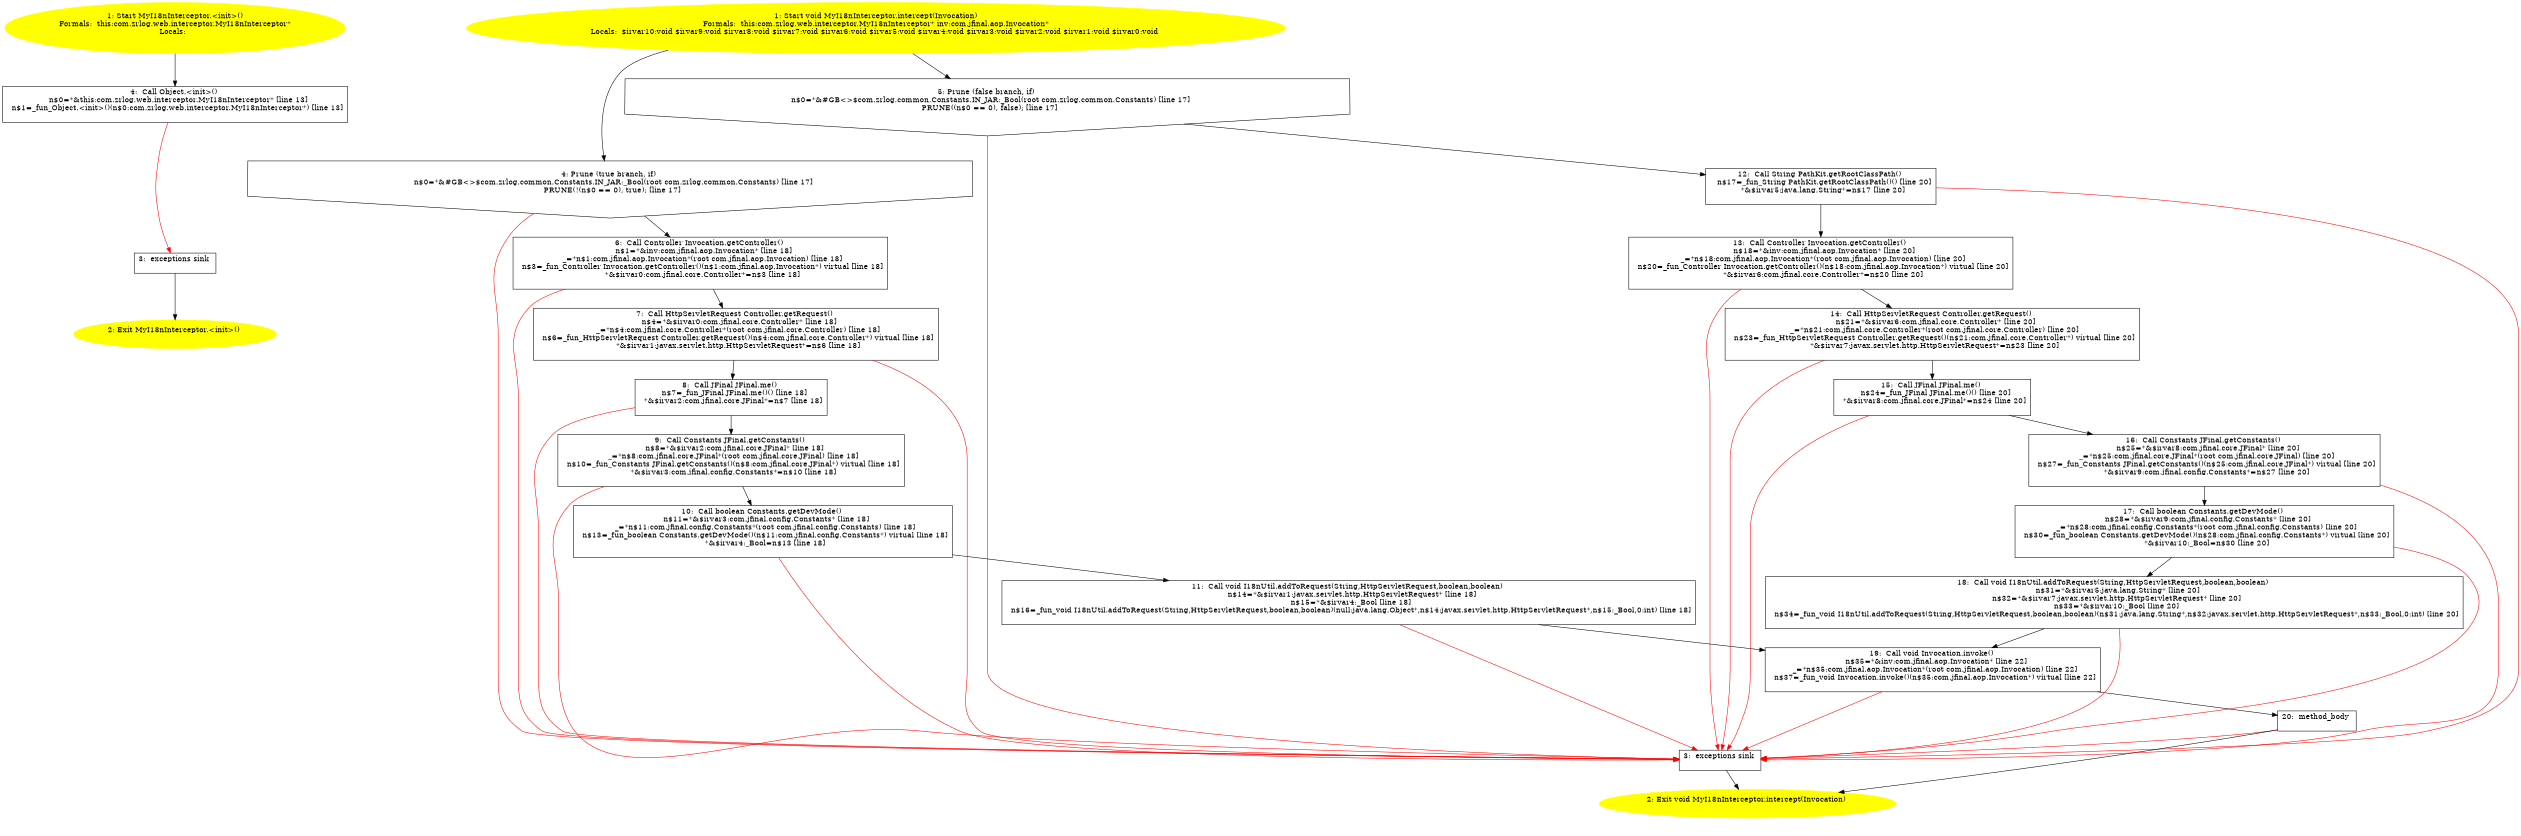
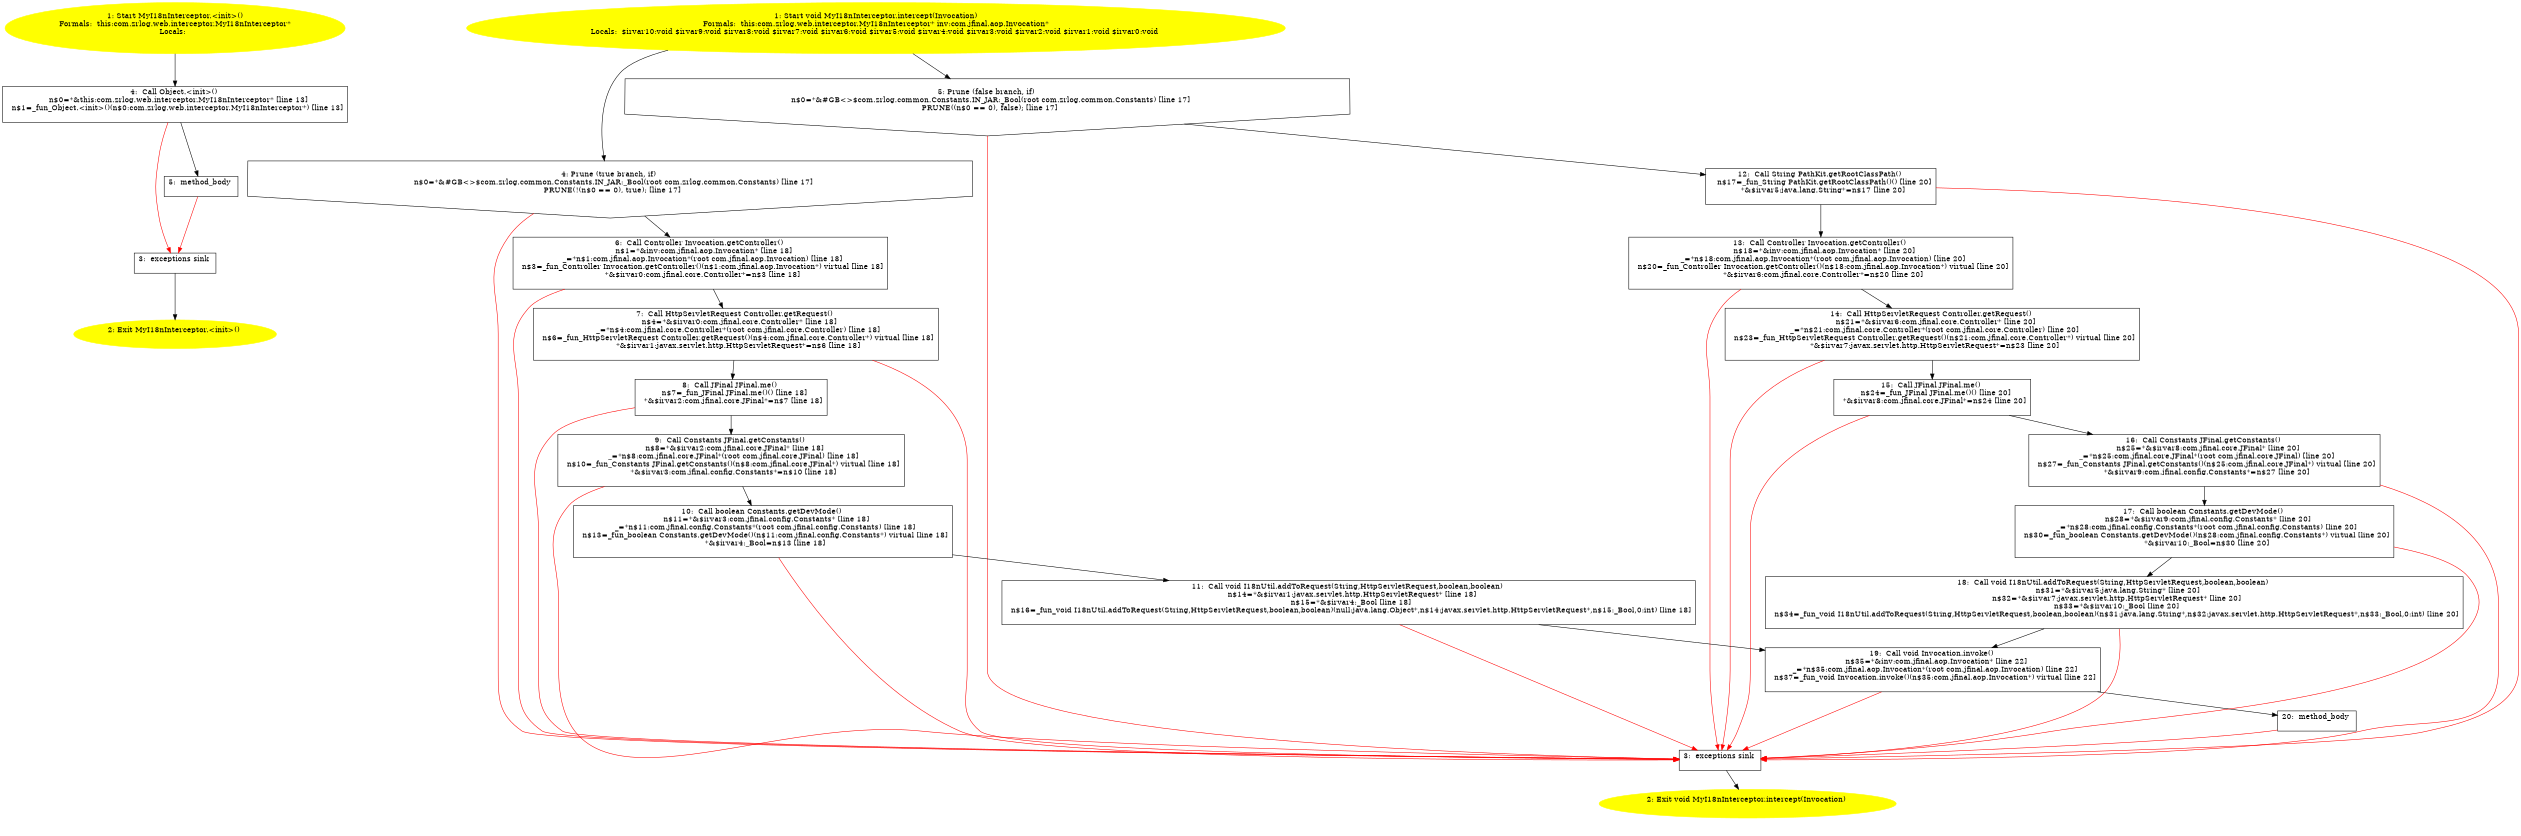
node "5:  method_body": added
edge "20:  method_body" -> "2: Exit void MyI18nInterceptor.intercept(Invocation)": removed
